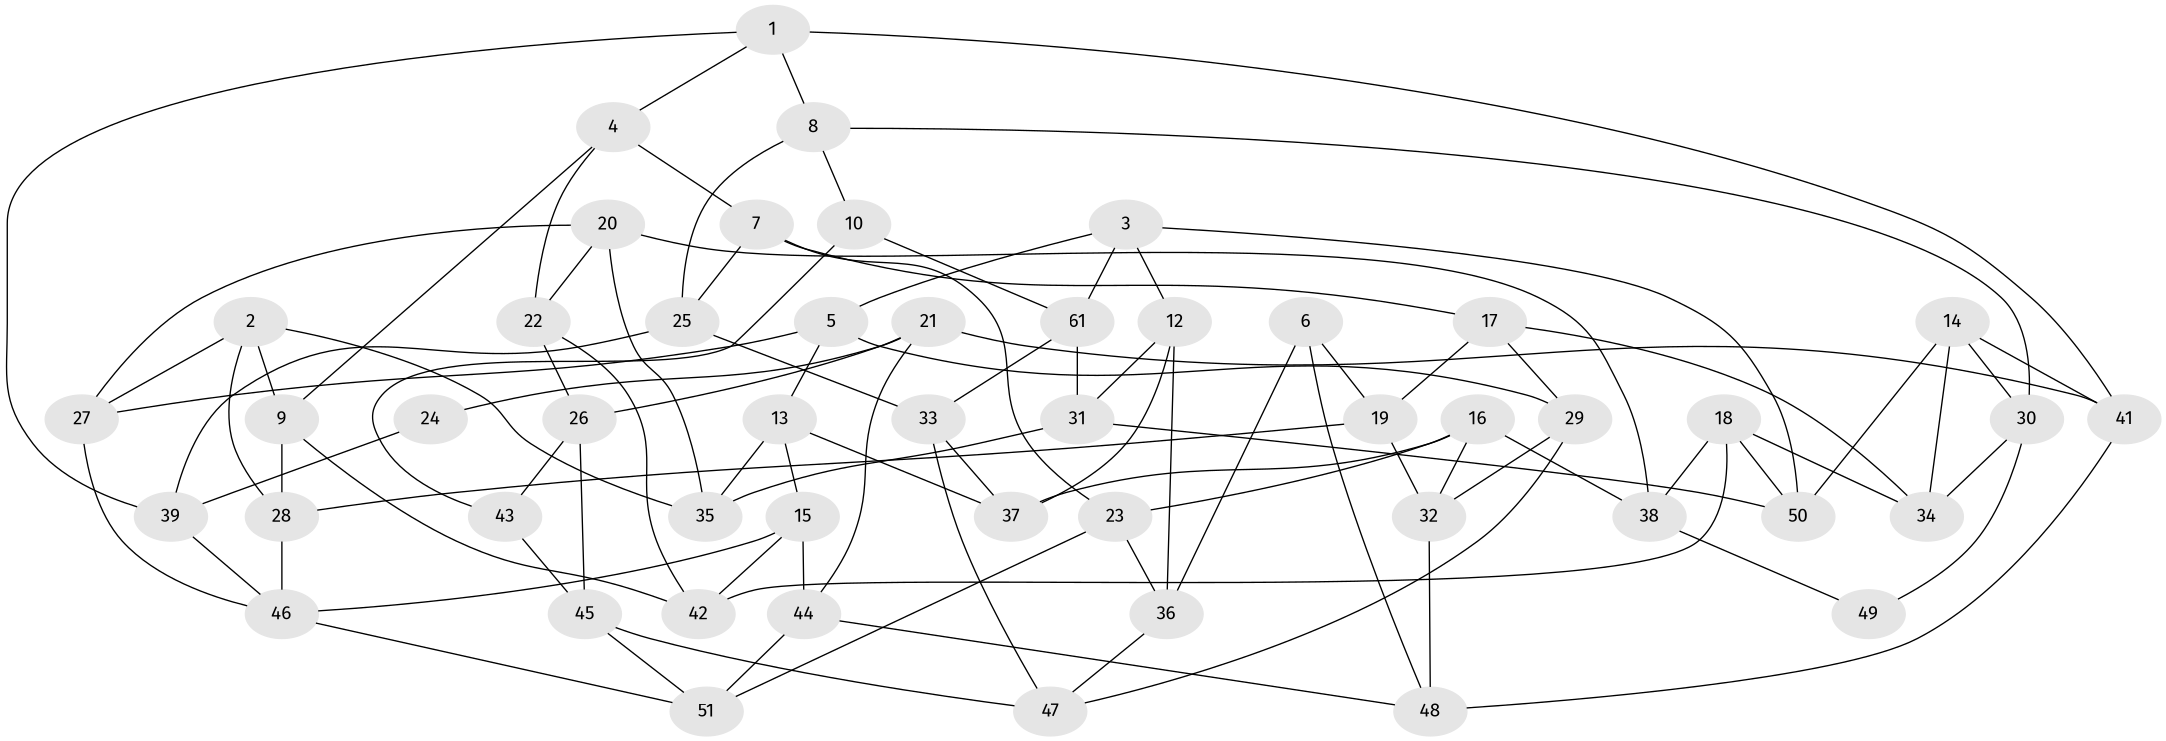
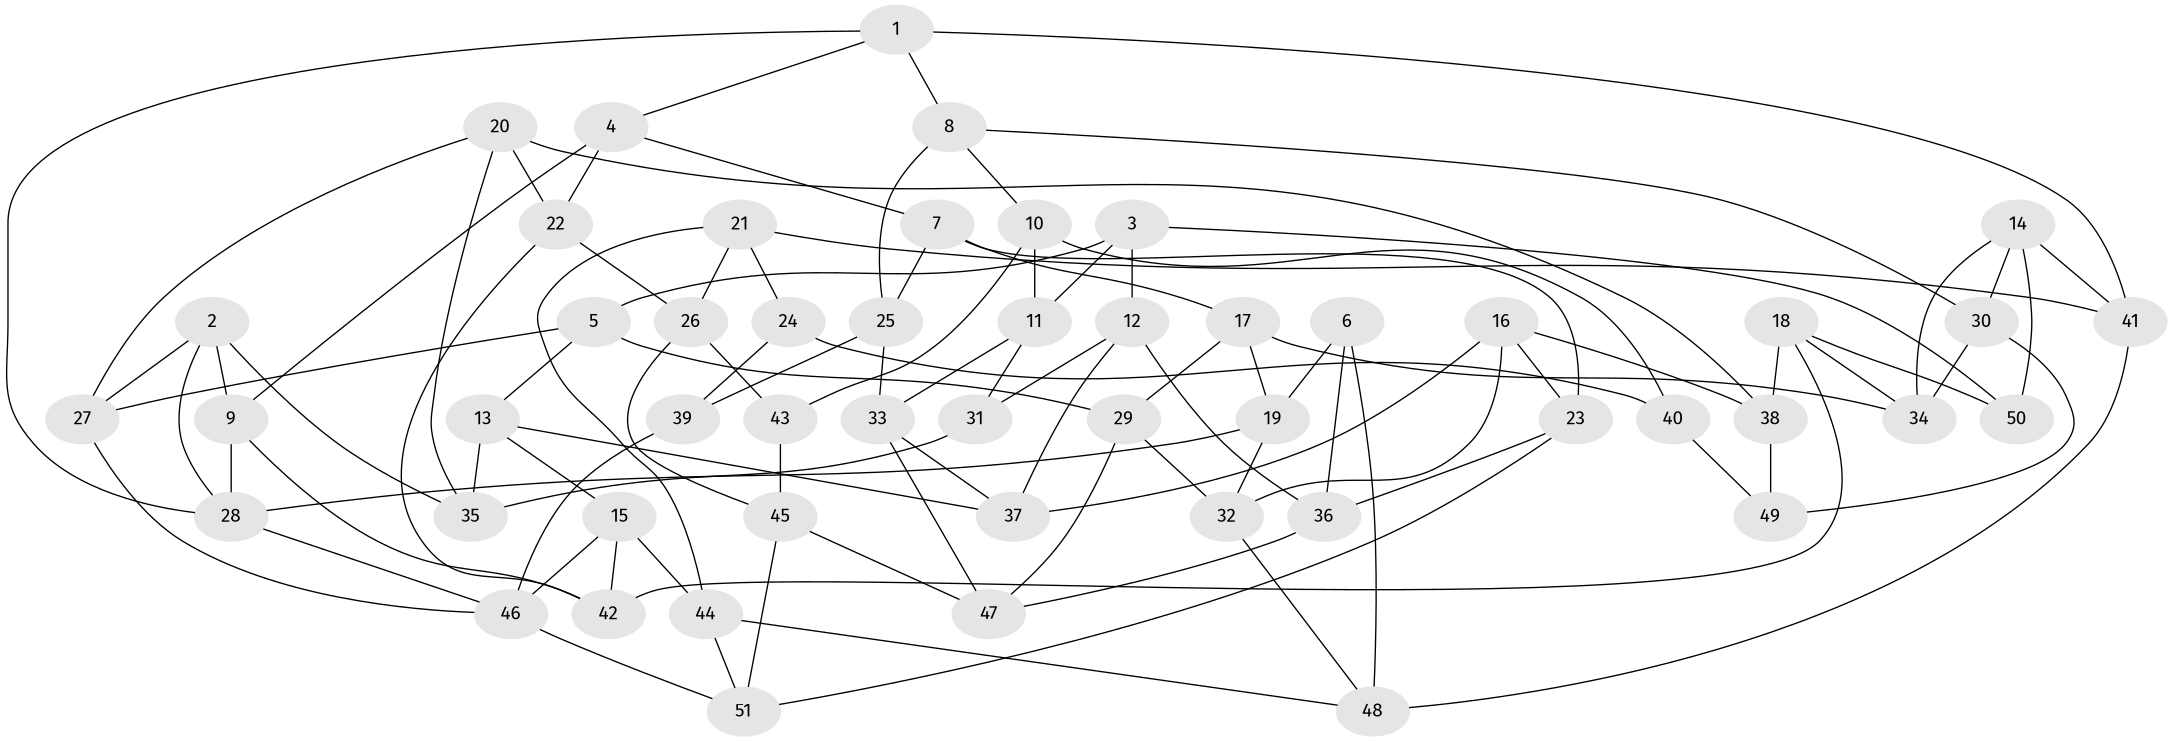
edge "1" -- "39": now "1" -- "28"
node "61": label "61" -> "11"
node "40": added
edge "31" -- "50": removed
